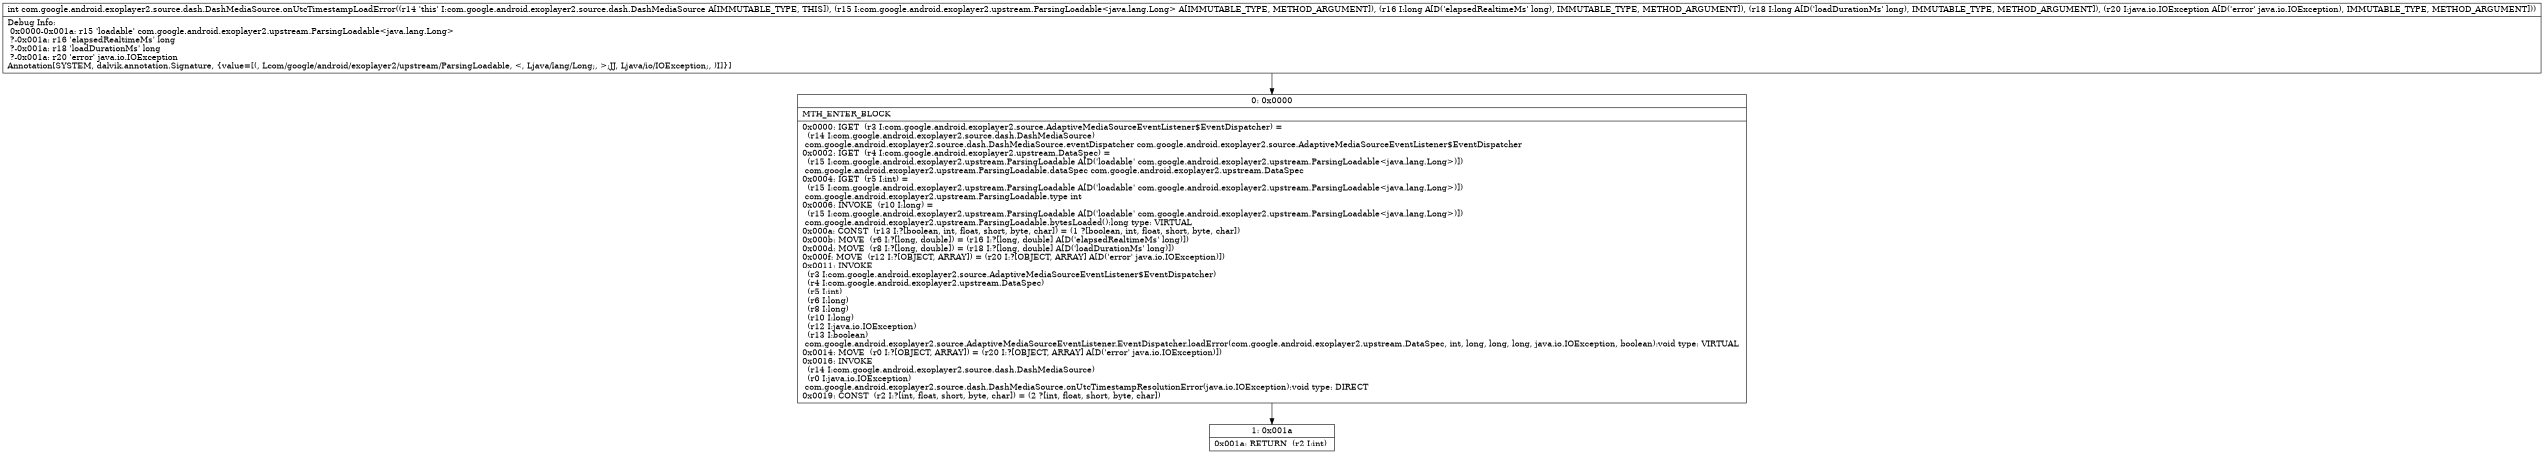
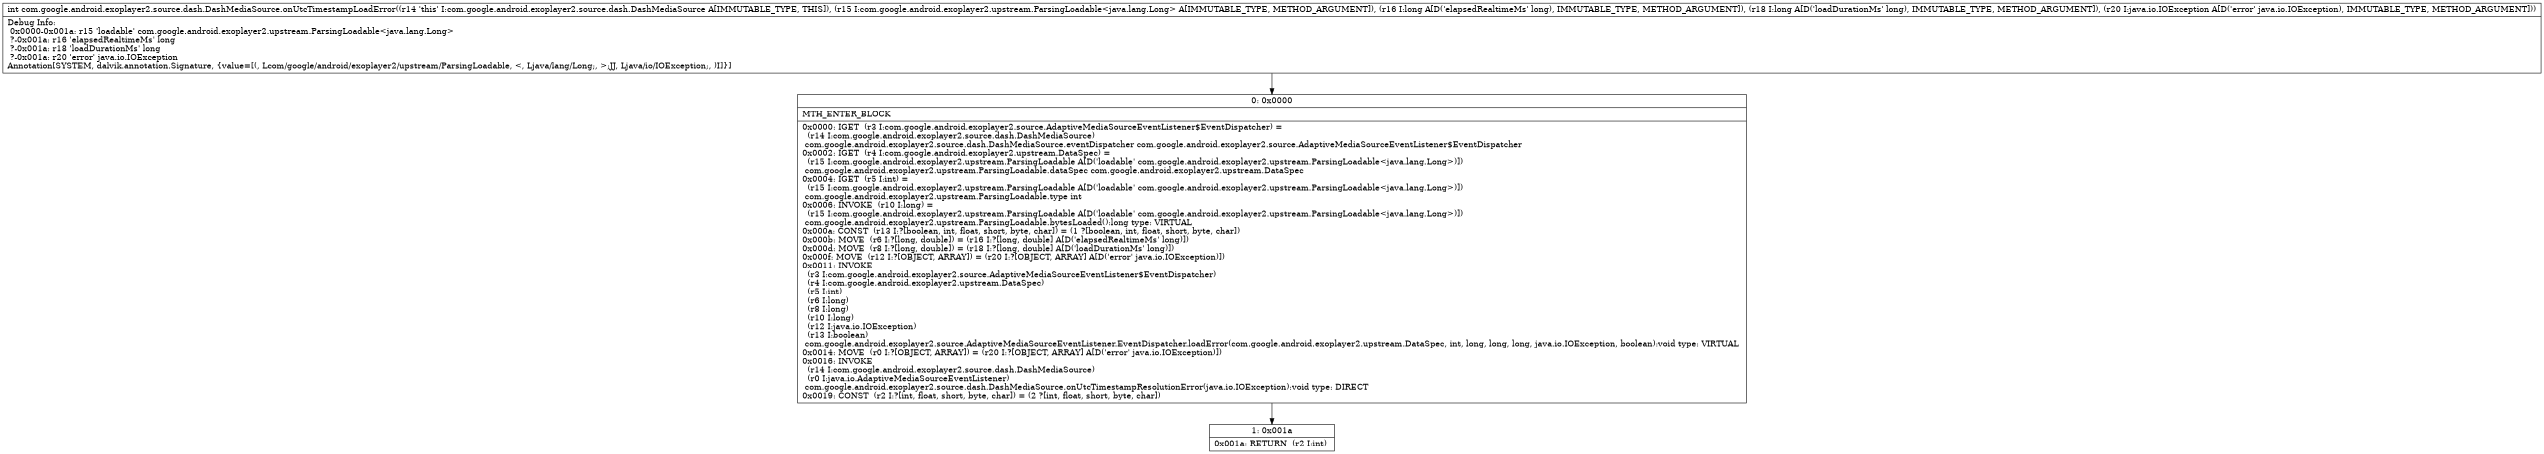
node "0: 0x0000": text "(r0 I:java.io.IOException)" -> "(r0 I:java.io.AdaptiveMediaSourceEventListener)"
